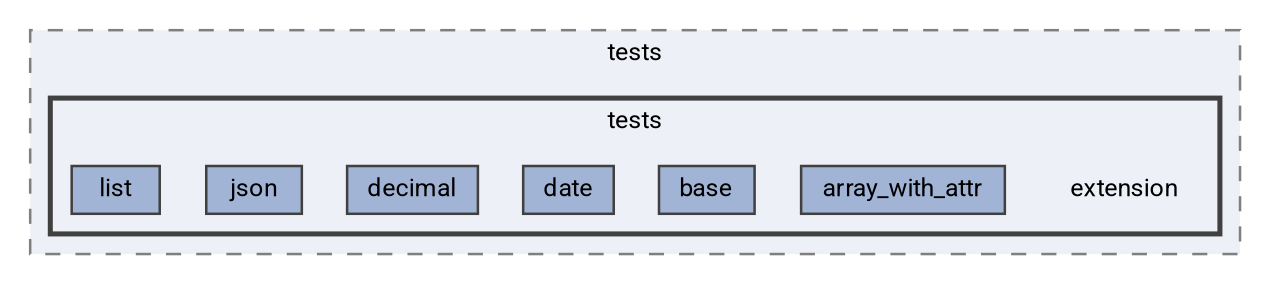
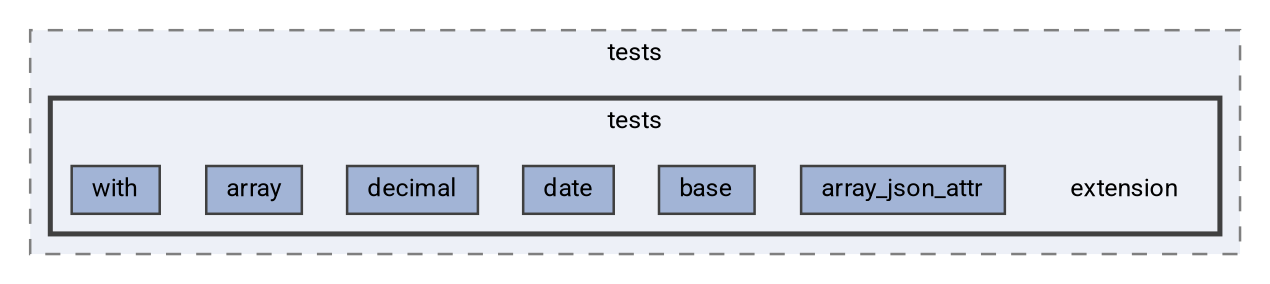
node "list": label "list" -> "with"
node "json": label "json" -> "array"
node "array_with_attr": label "array_with_attr" -> "array_json_attr"
